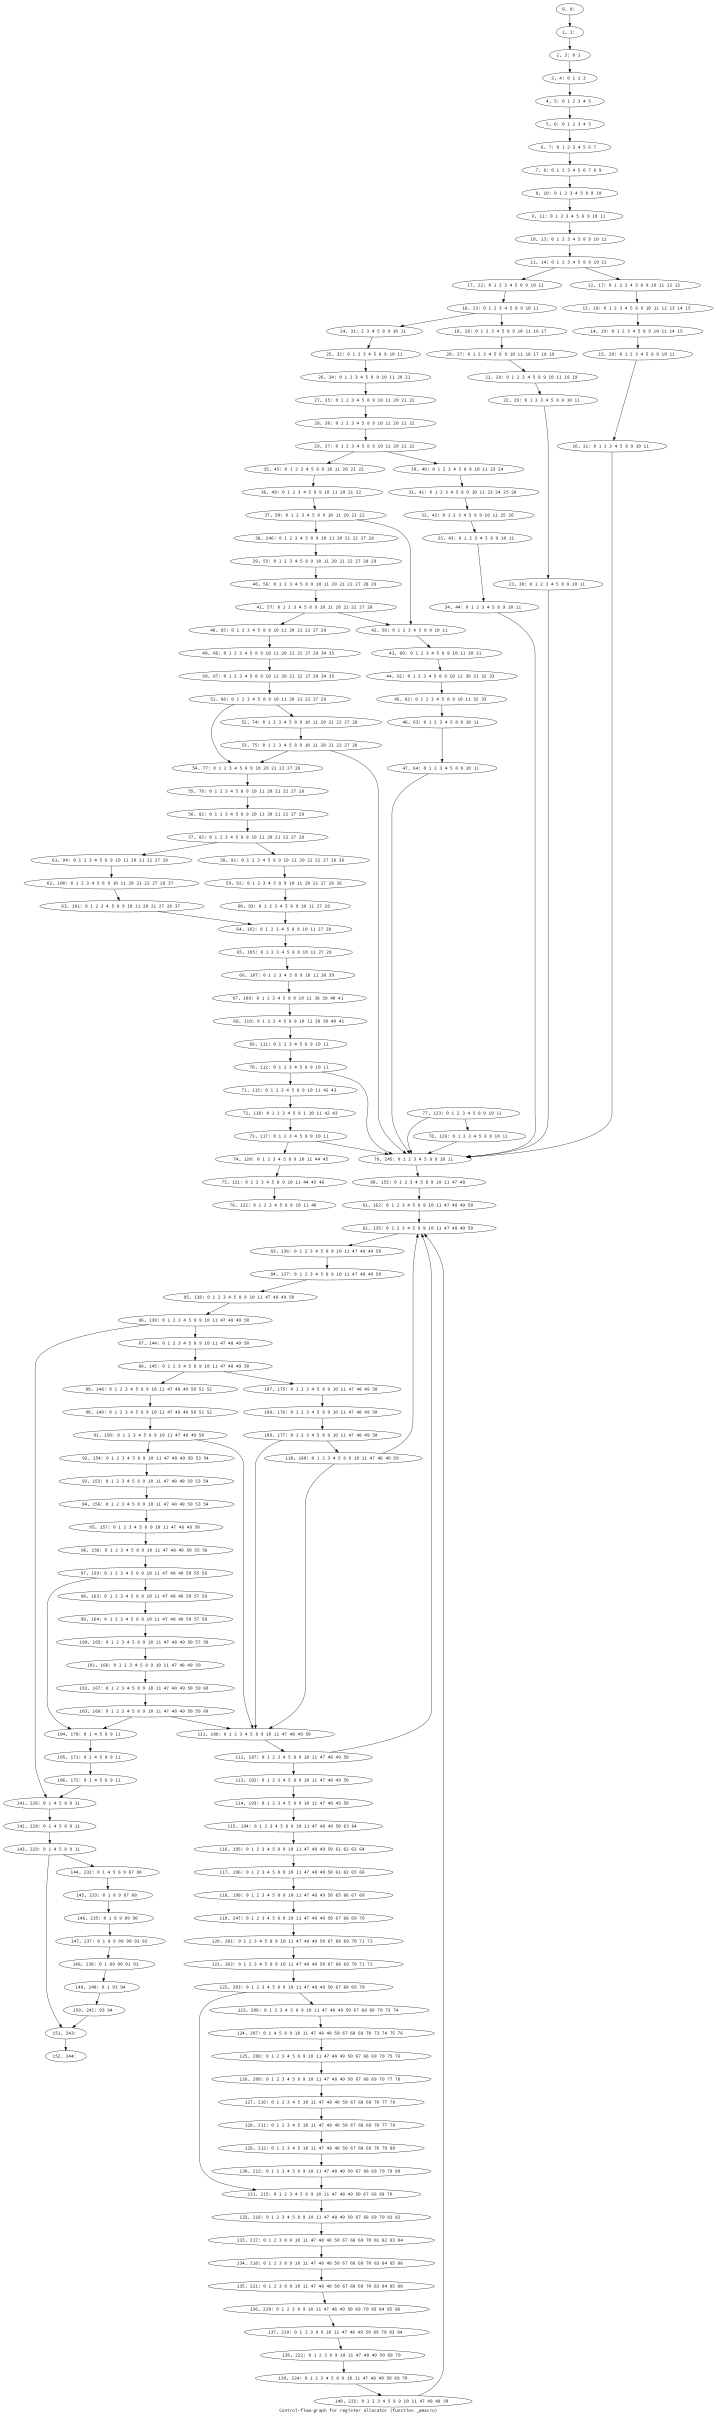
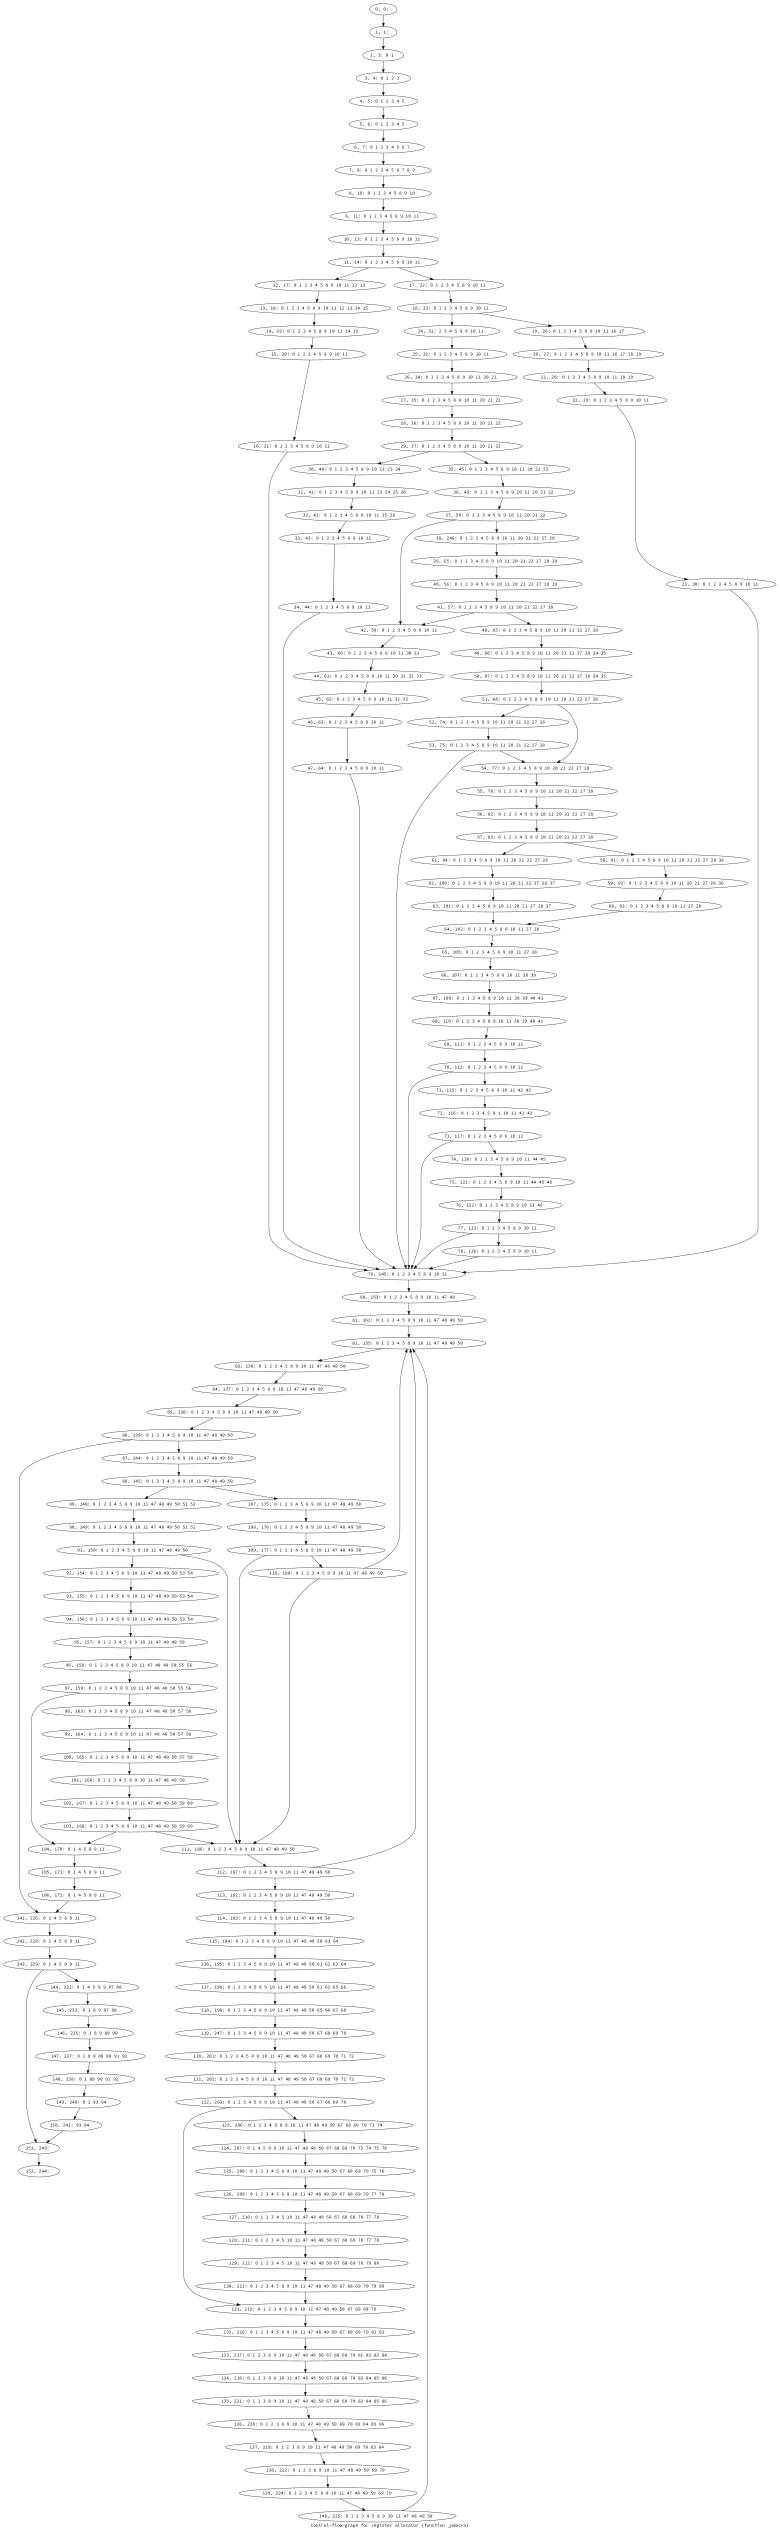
edge "76, 122: 0 1 2 3 4 5 8 9 10 11 46" -> "77, 123: 0 1 2 3 4 5 8 9 10 11": added
